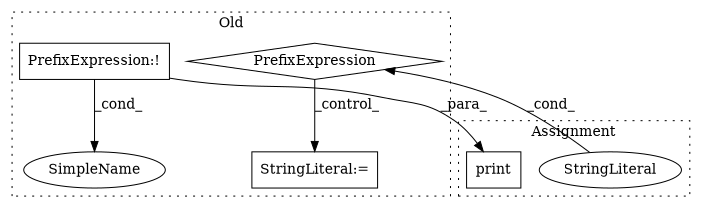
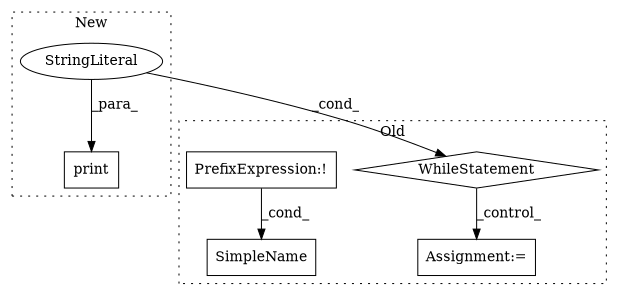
node "PrefixExpression": label "PrefixExpression" -> "WhileStatement"
edge "PrefixExpression:!" -> "print": now "StringLiteral" -> "print"
cluster "Assignment": label "Assignment" -> "New"
node "SimpleName": shape ellipse -> box
node "StringLiteral:=": label "StringLiteral:=" -> "Assignment:="
